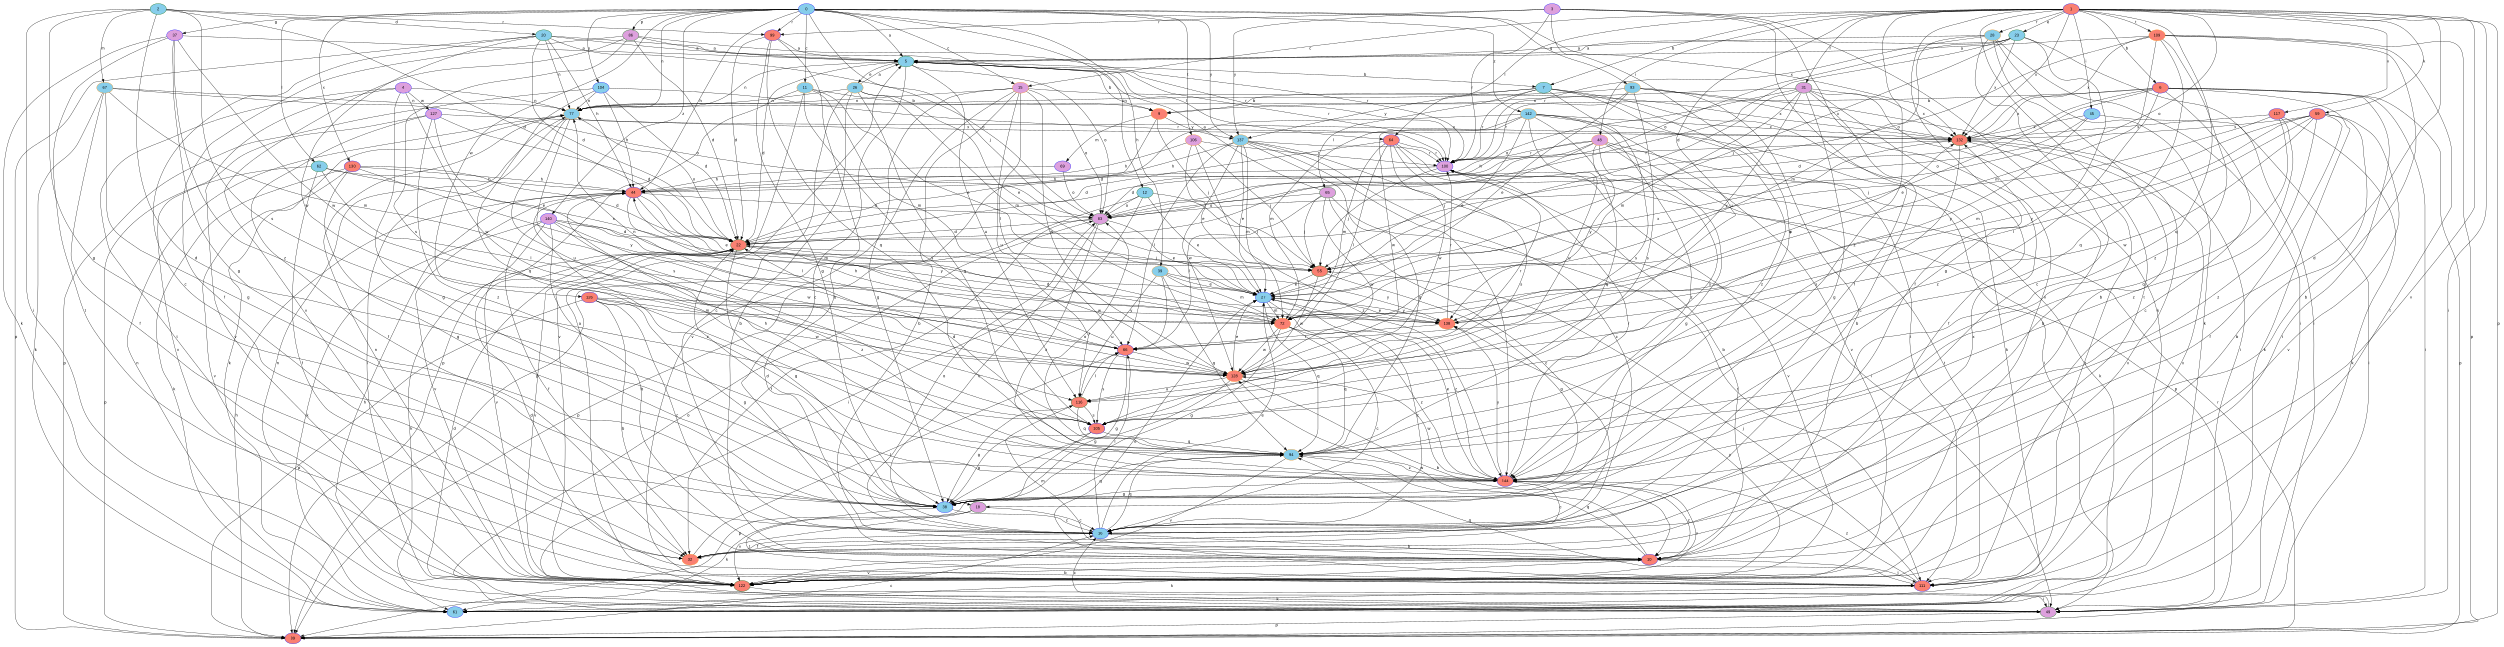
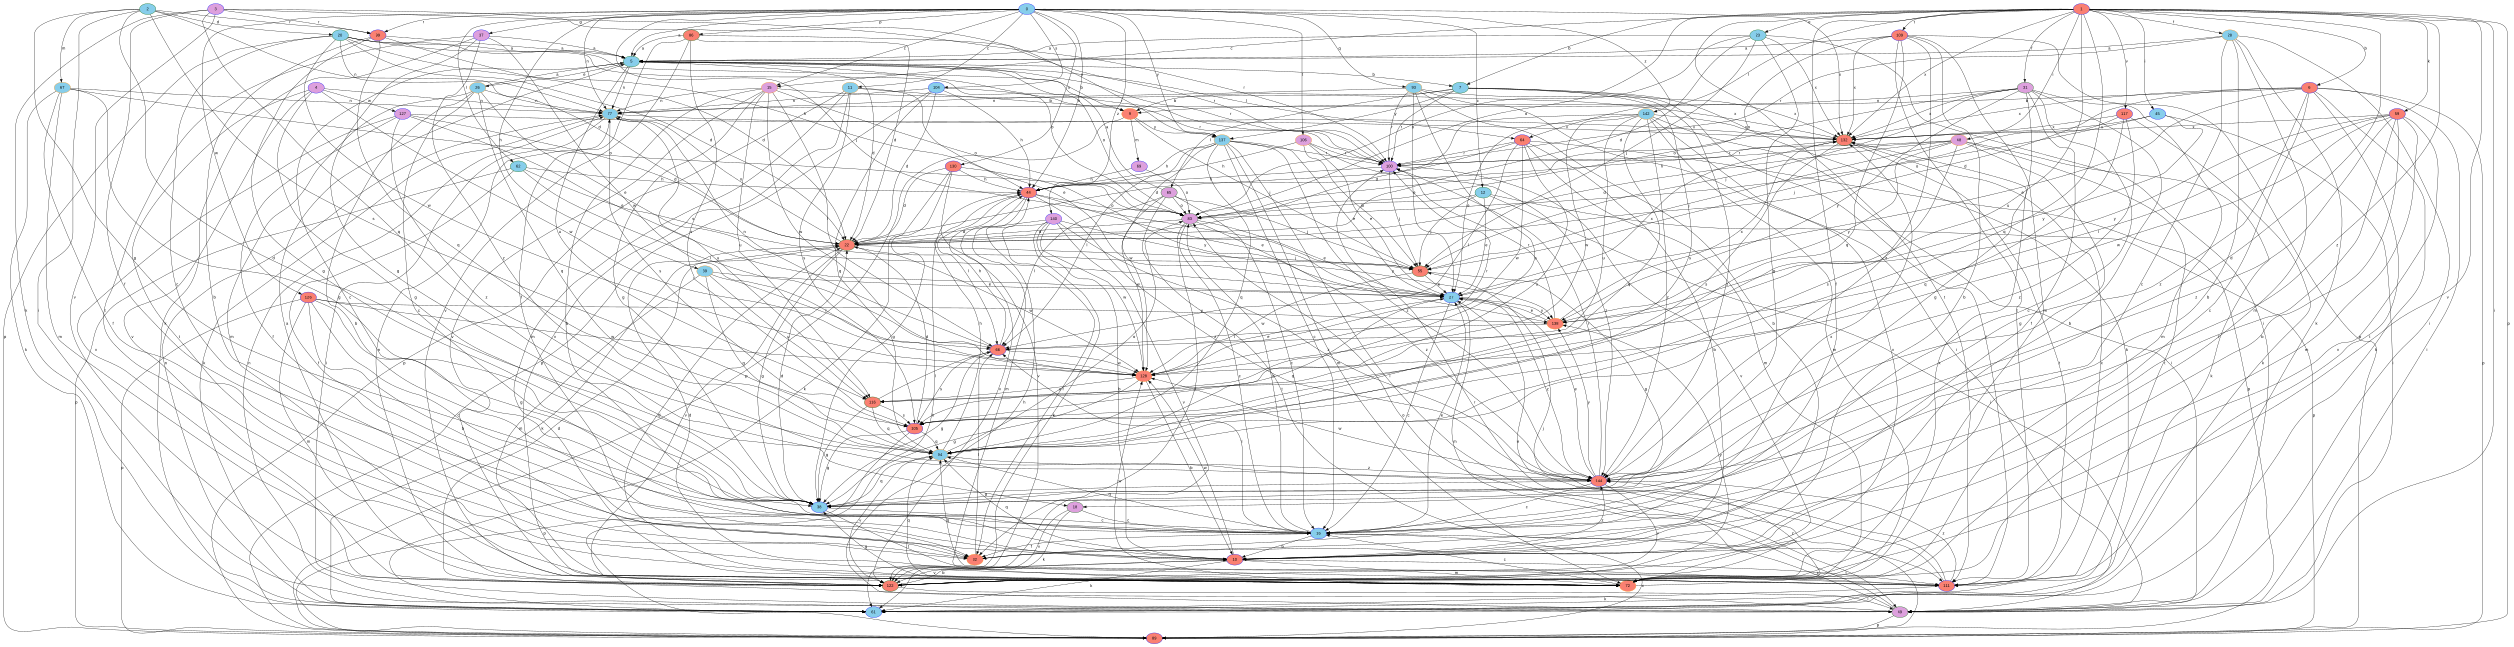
node "86": fillcolor plum -> salmon
node "109": color darkorange -> blue
edge "39" -> "138": removed, label "y"
edge "10" -> "116": now "10" -> "72"
